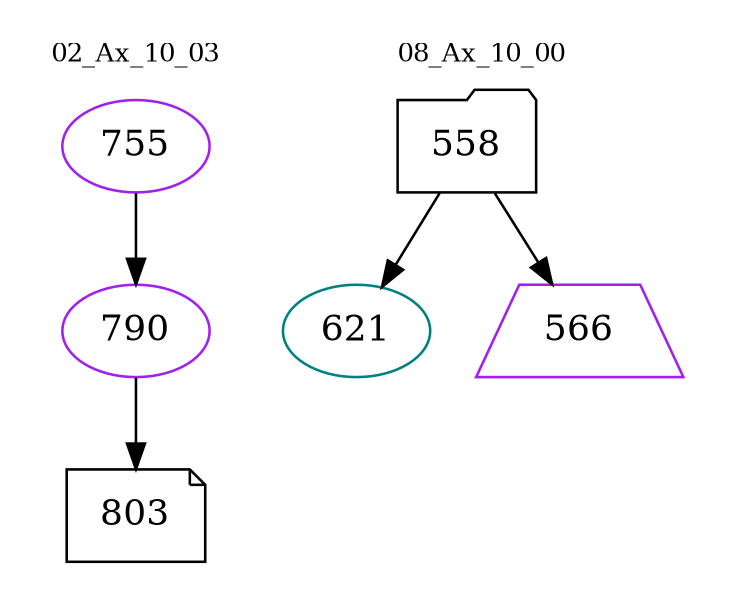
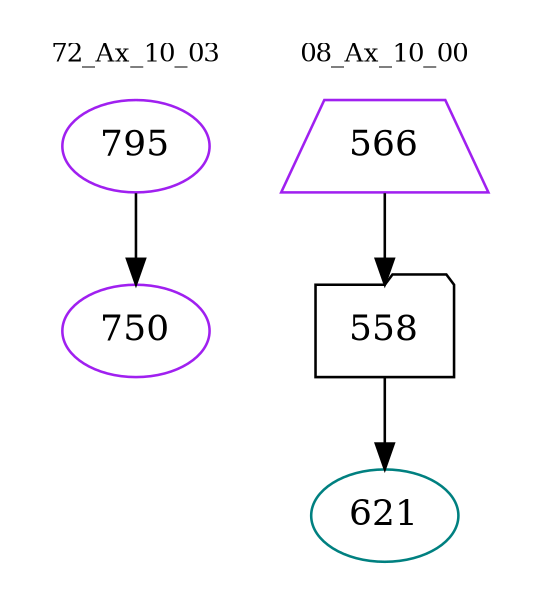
cluster "02_Ax_10_03": label "02_Ax_10_03" -> "72_Ax_10_03"
node "755": label "755" -> "795"
edge "558" -> "566": reversed
node "790": label "790" -> "750"
node "803": removed
